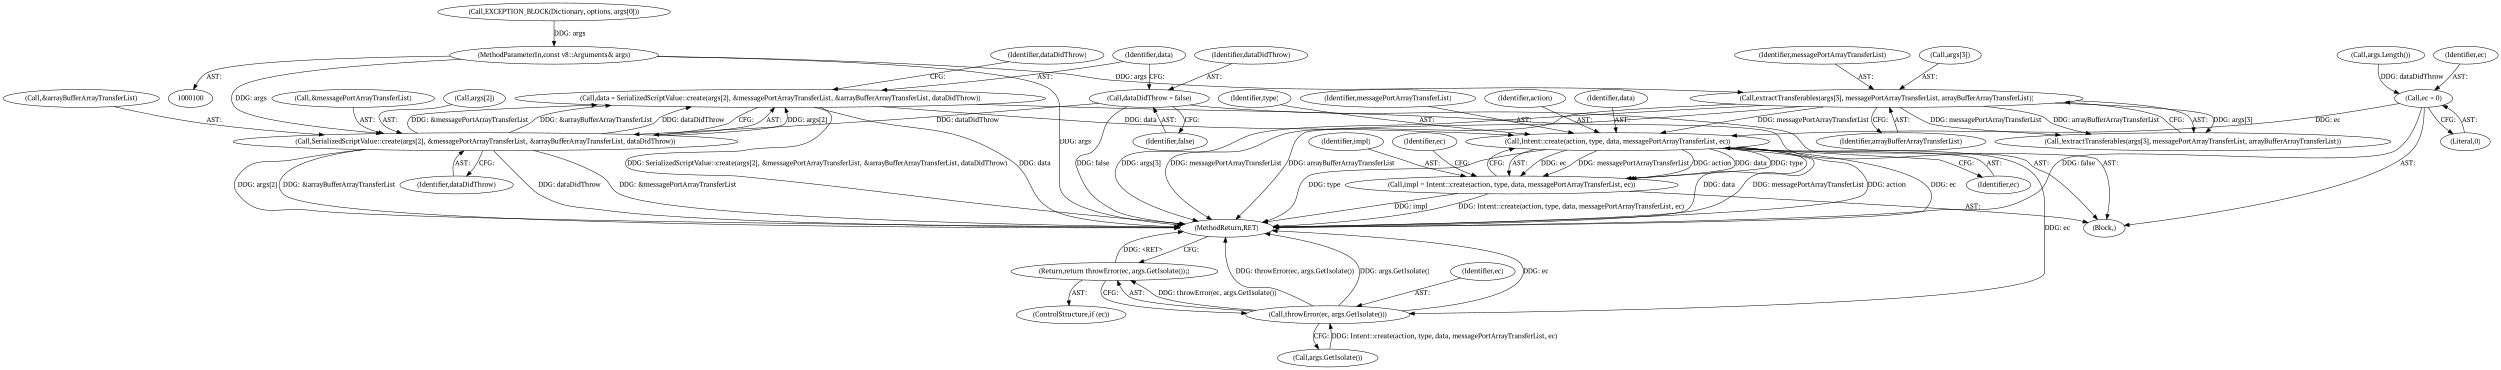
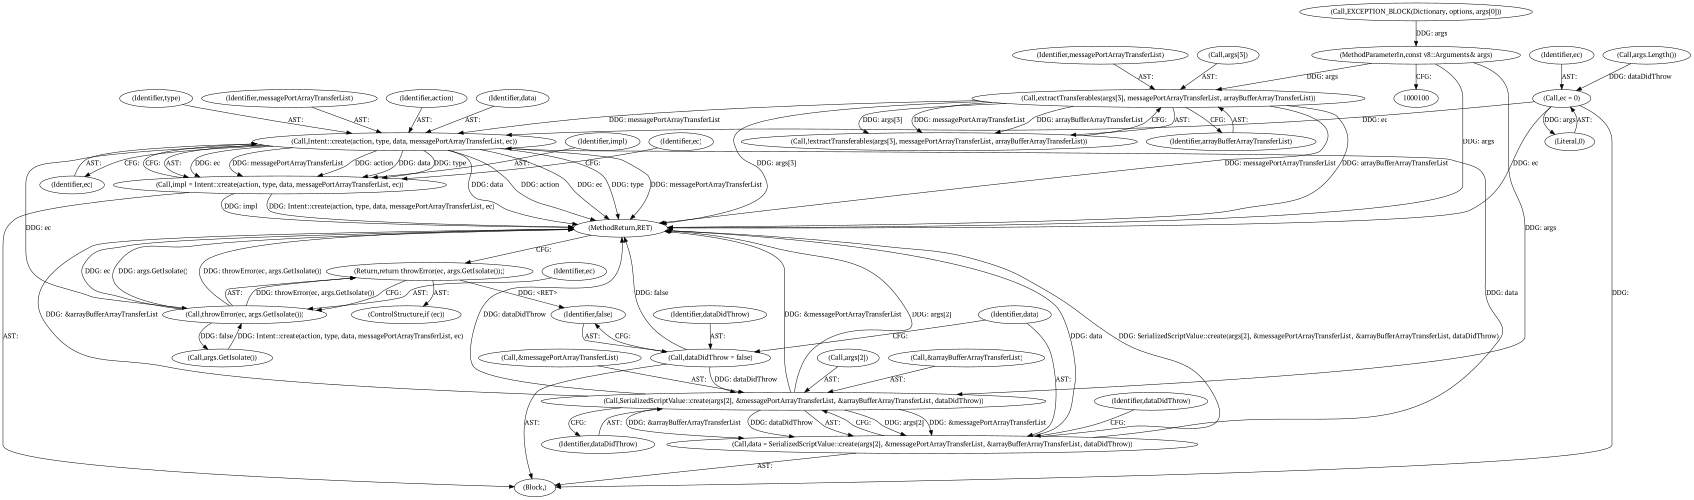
edge "(MethodParameterIn,const v8::Arguments& args)" -> "1000100": label "AST: " -> "CFG: "
edge "(Call,ec = 0)" -> "(Literal,0)": label "CFG: " -> "DDG: args"
edge "(Call,ec = 0)" -> "(MethodReturn,RET)": label "DDG: false" -> "DDG: ec"
edge "(Call,ec = 0)" -> "(Block,)": label "AST: " -> "DDG: "
edge "(Return,return throwError(ec, args.GetIsolate());)" -> "(MethodReturn,RET)": now "(Return,return throwError(ec, args.GetIsolate());)" -> "(Identifier,false)"
edge "(Call,throwError(ec, args.GetIsolate()))" -> "(Call,args.GetIsolate())": label "CFG: " -> "DDG: false"
